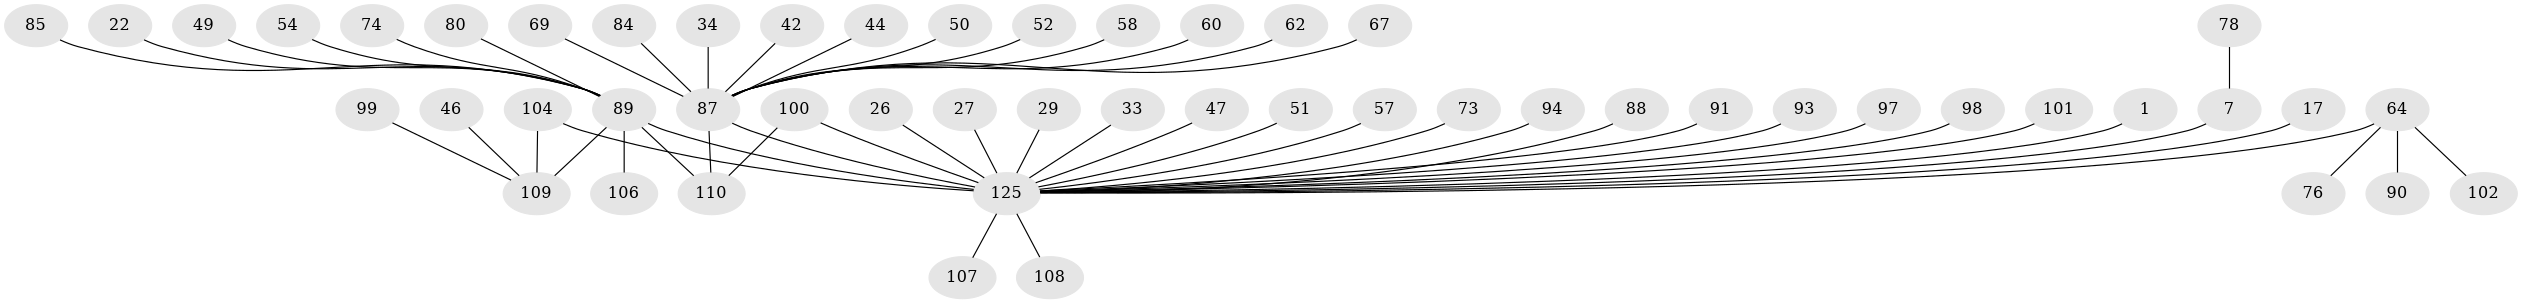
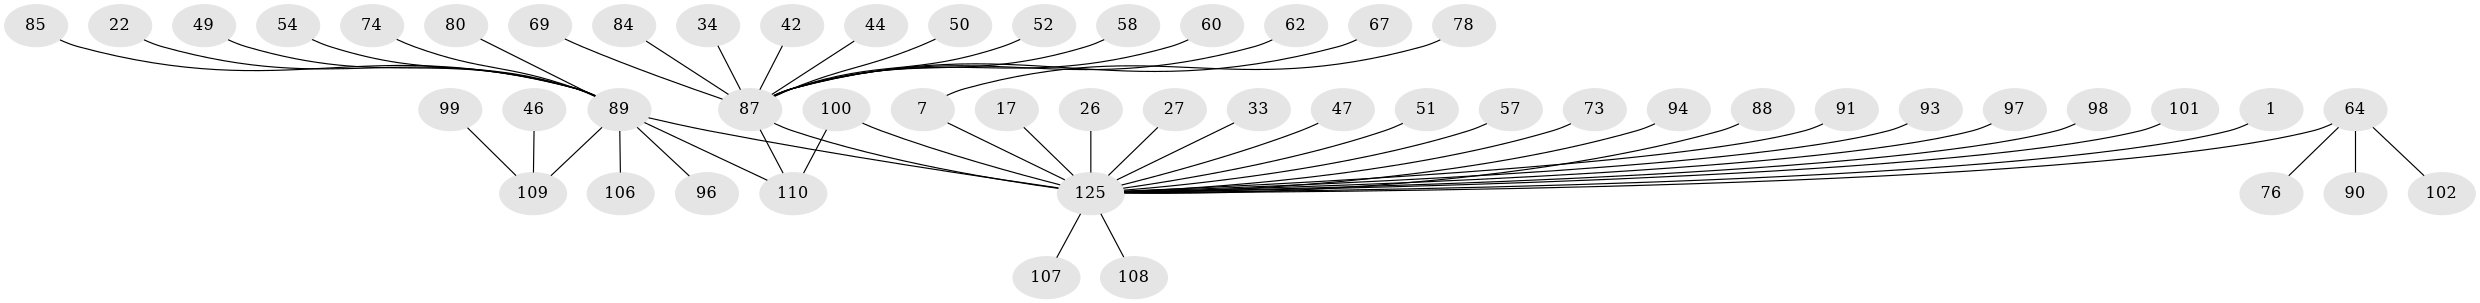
node "104": removed
node "29": removed
node "96": added
